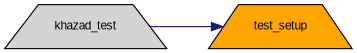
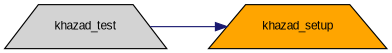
node "test_setup": label "test_setup" -> "khazad_setup"
